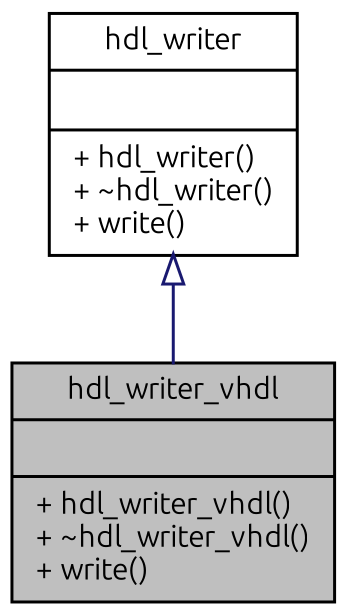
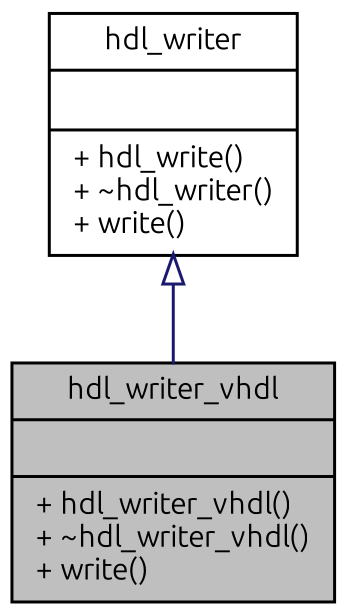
node "hdl_writer": text "+ hdl_writer()" -> "+ hdl_write()"
